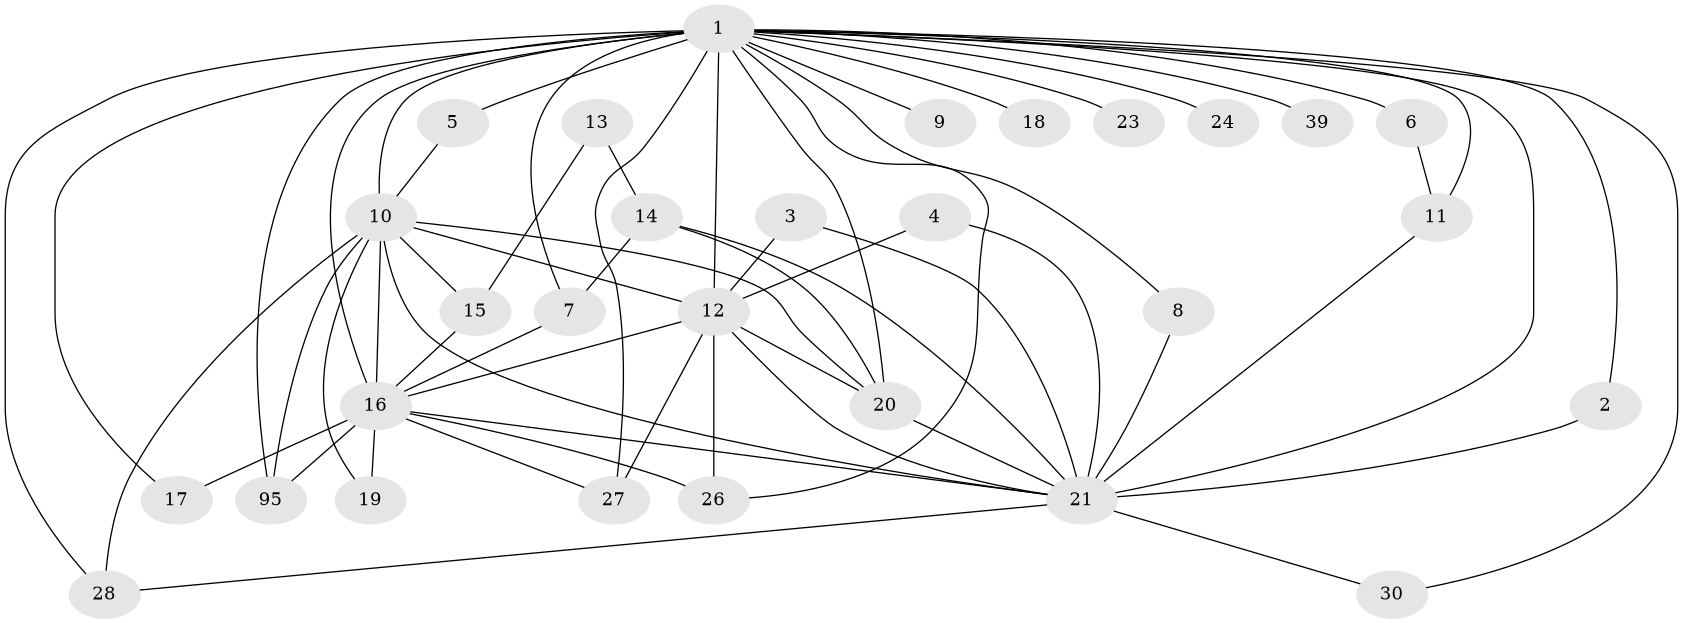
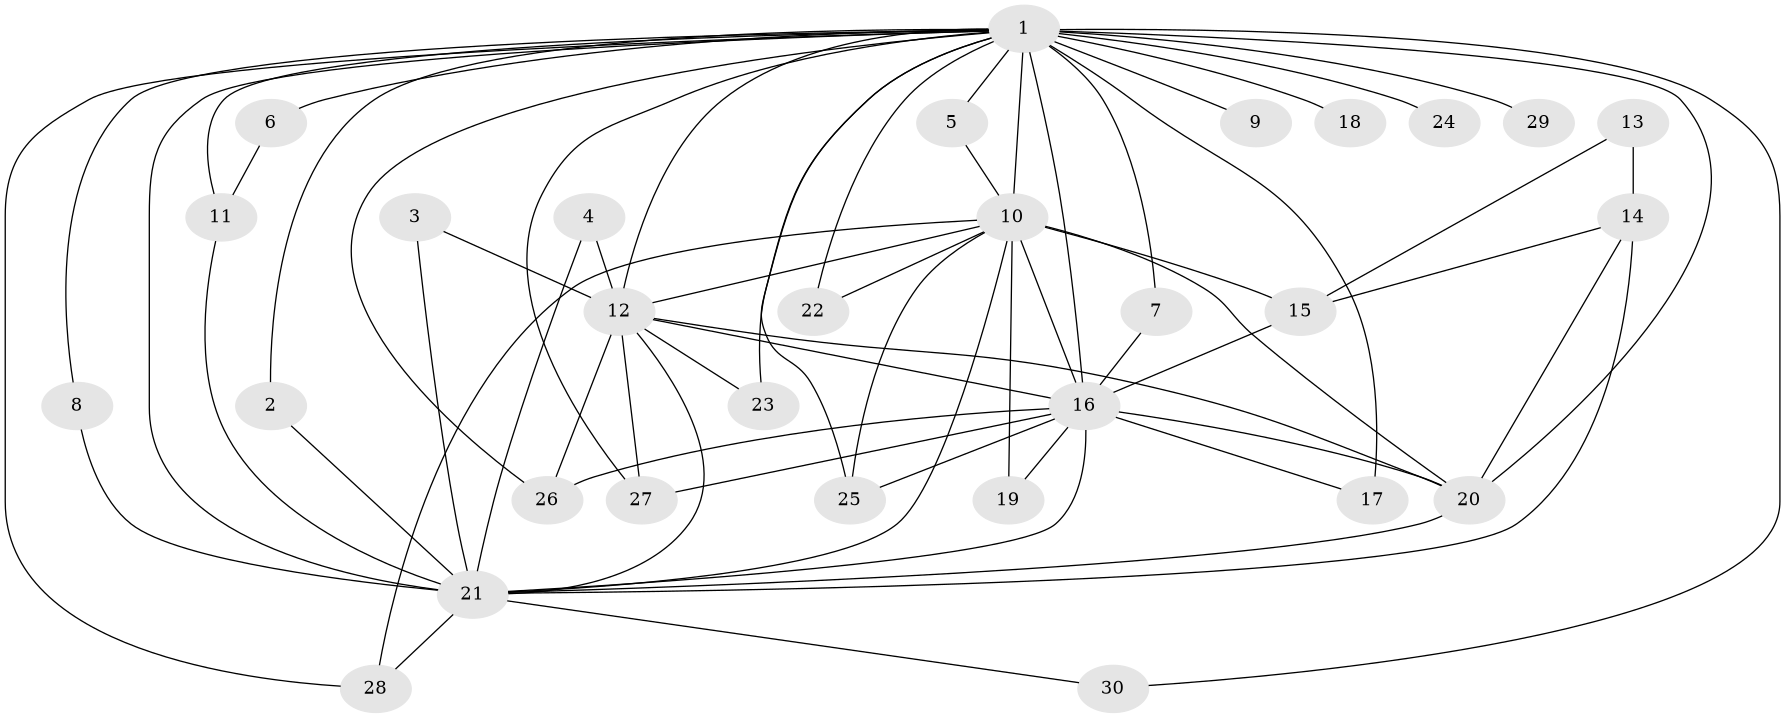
node "39": label "39" -> "29"
edge "14" -- "7": now "14" -- "15"
node "22": added
edge "12" -- "23": added
edge "16" -- "20": added
node "95": label "95" -> "25"
